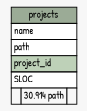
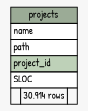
node "projects": text "30.914 path" -> "30.914 rows"
